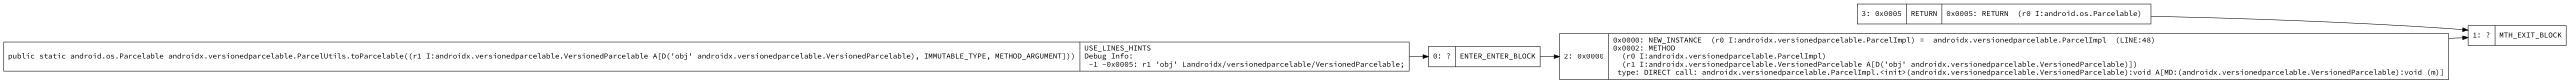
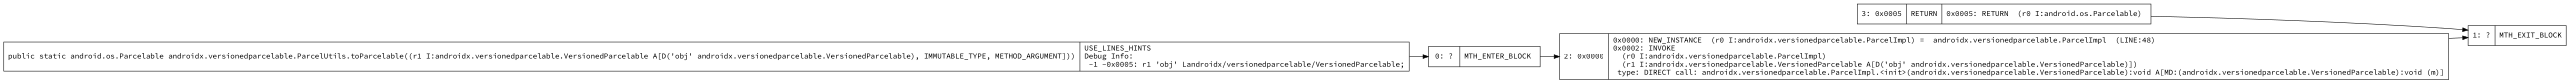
node "2: 0x0000": text "0x0002: METHOD" -> "0x0002: INVOKE"
node "0: ?": text "ENTER_ENTER_BLOCK" -> "MTH_ENTER_BLOCK"
